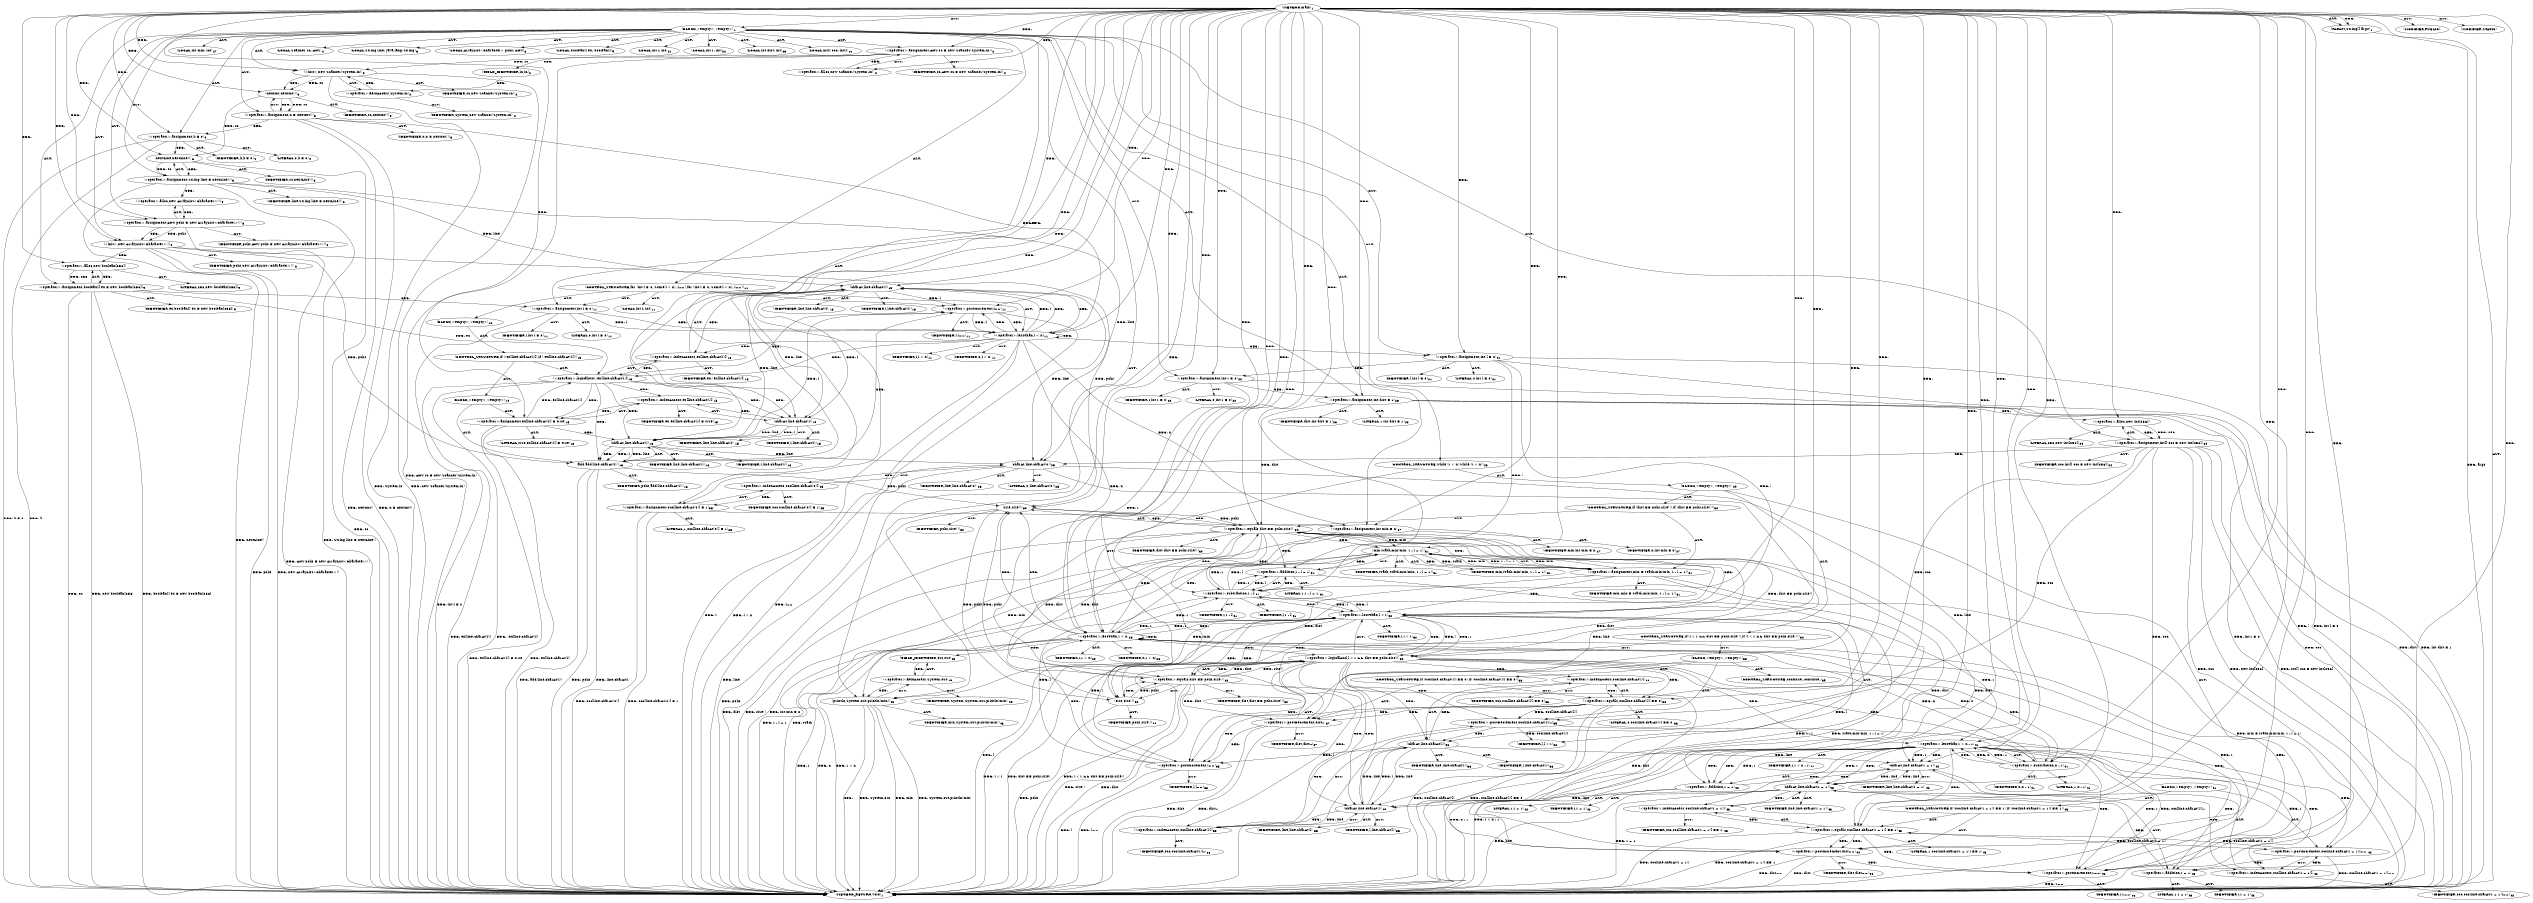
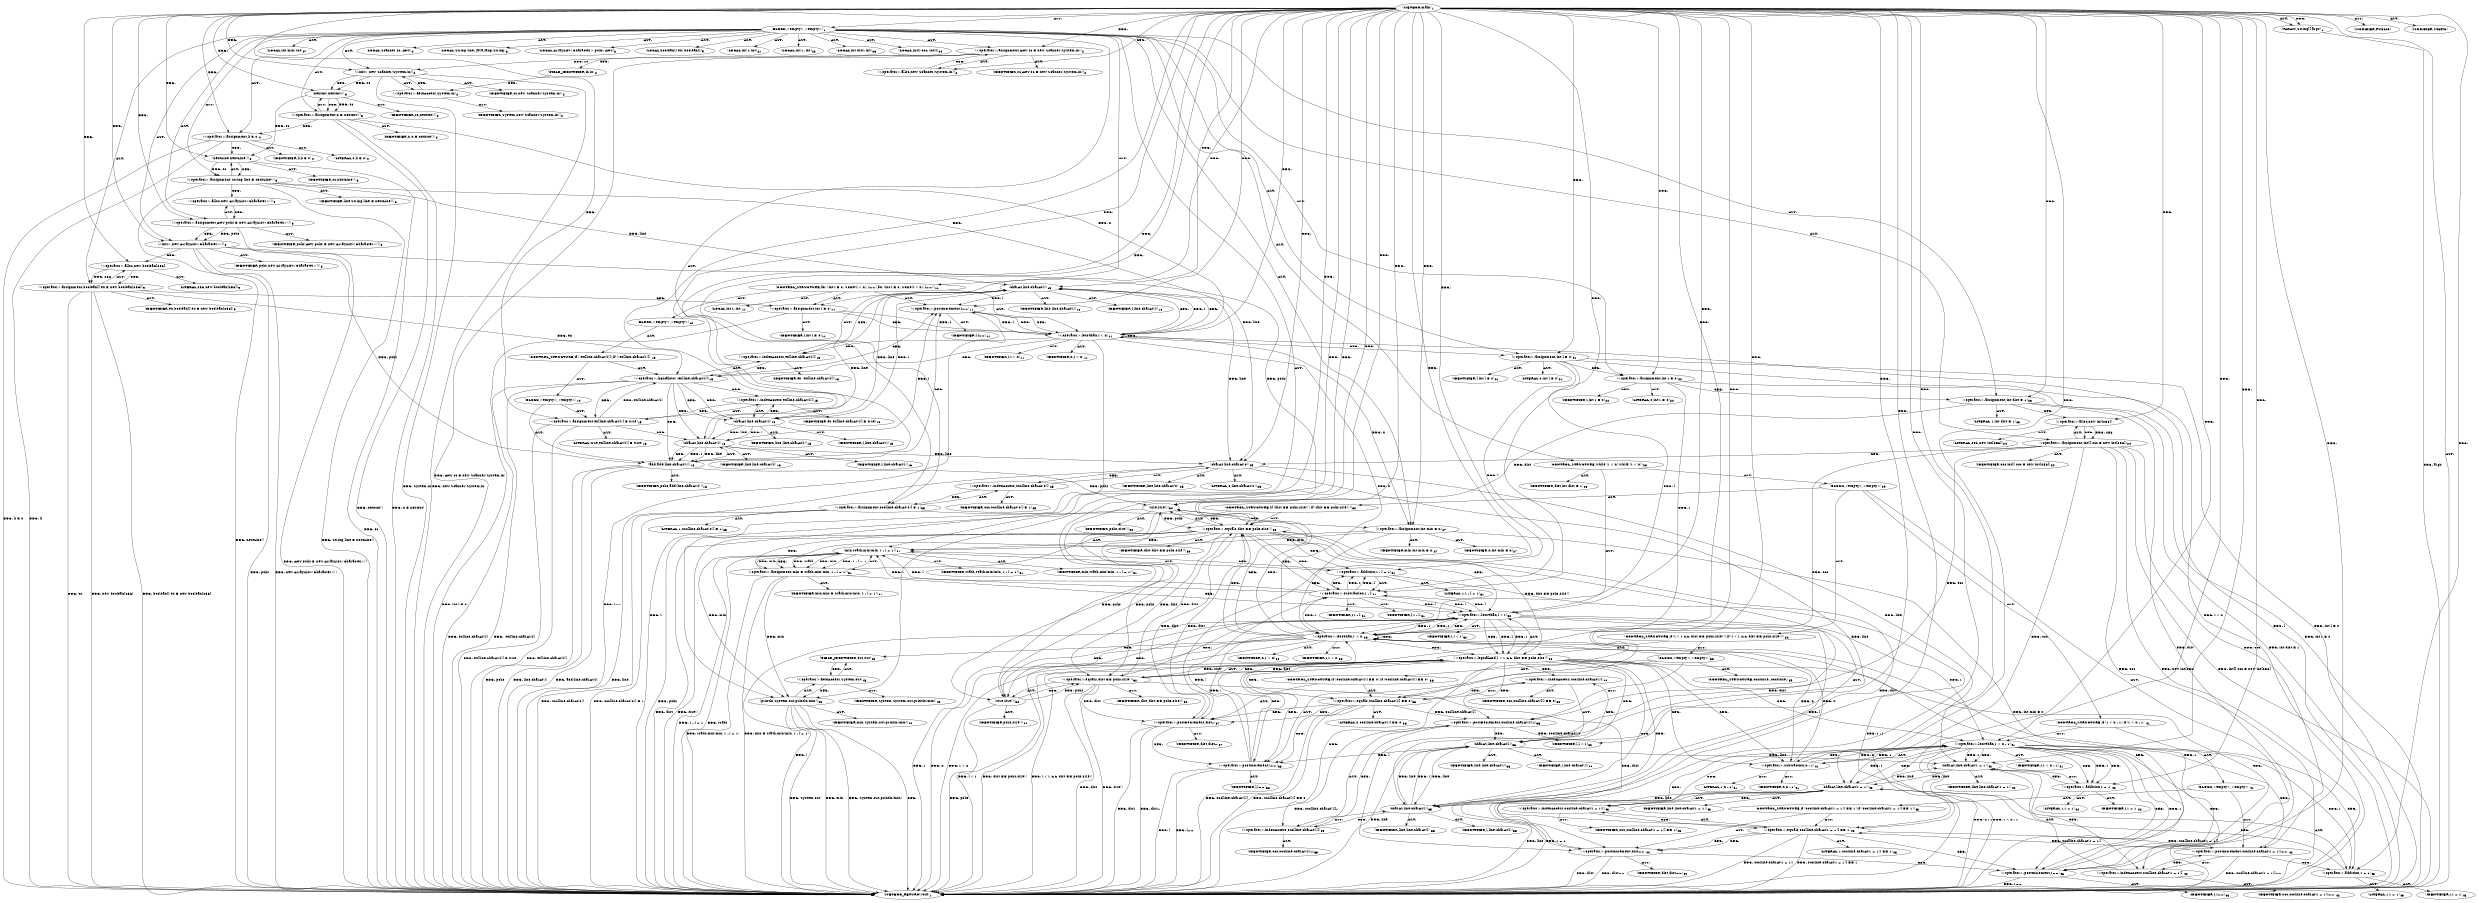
node "(LITERAL,0,int i = 0)": removed
edge "(<operator>.assignment,int r = 0)" -> "(IDENTIFIER,r,int r = 0)": label "AST: " -> "ANY: "
edge "(<operator>.assignment,int dist = 1)" -> "(IDENTIFIER,dist,int dist = 1)": now "(CONTROL_STRUCTURE,while (r < n),while (r < n))" -> "(IDENTIFIER,dist,int dist = 1)"
node "(CONTROL_STRUCTURE,if (r < n - 1),if (r < n - 1))": added
